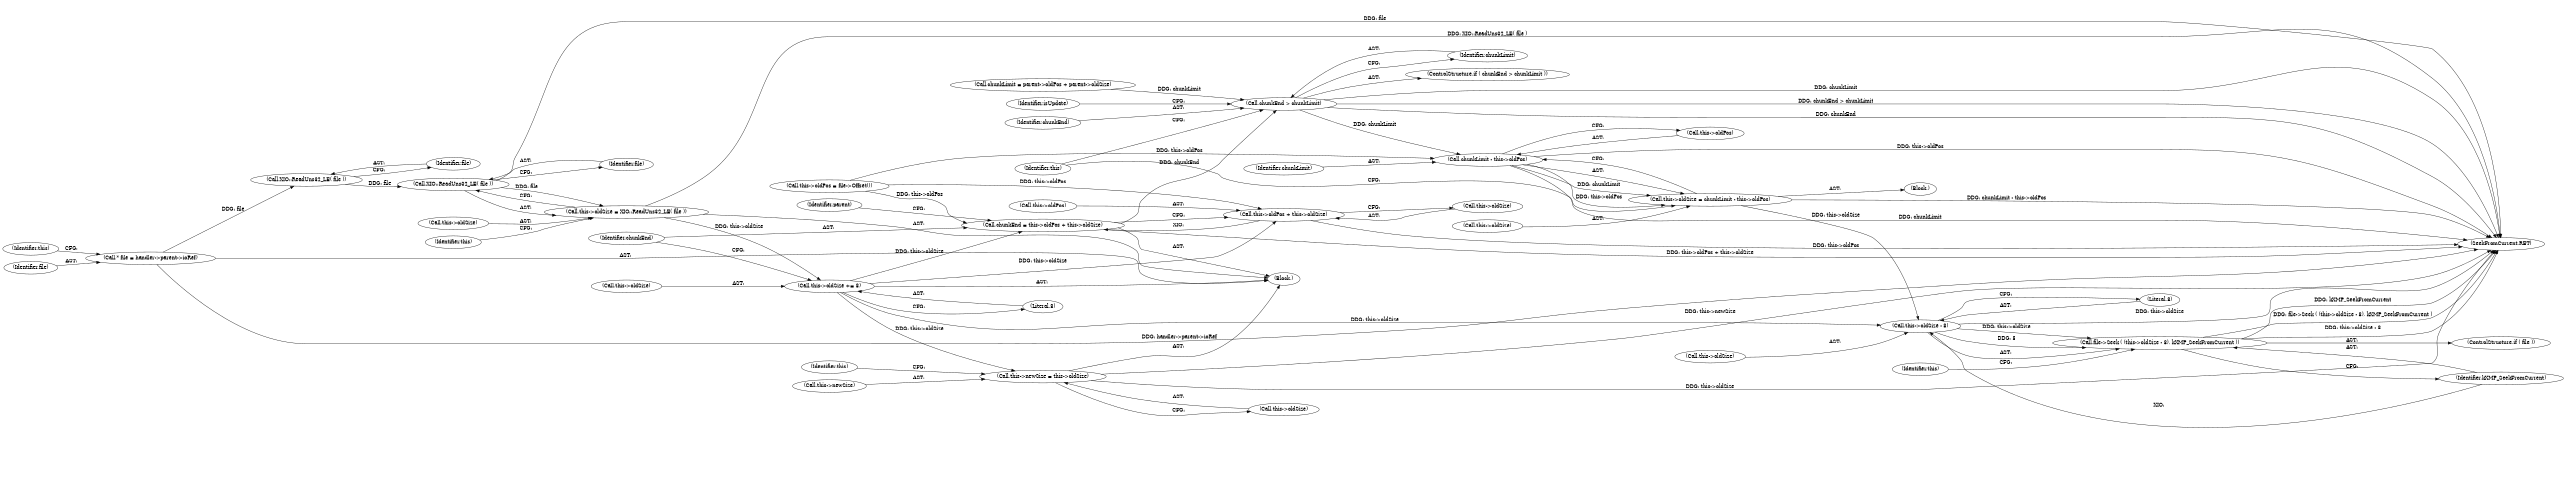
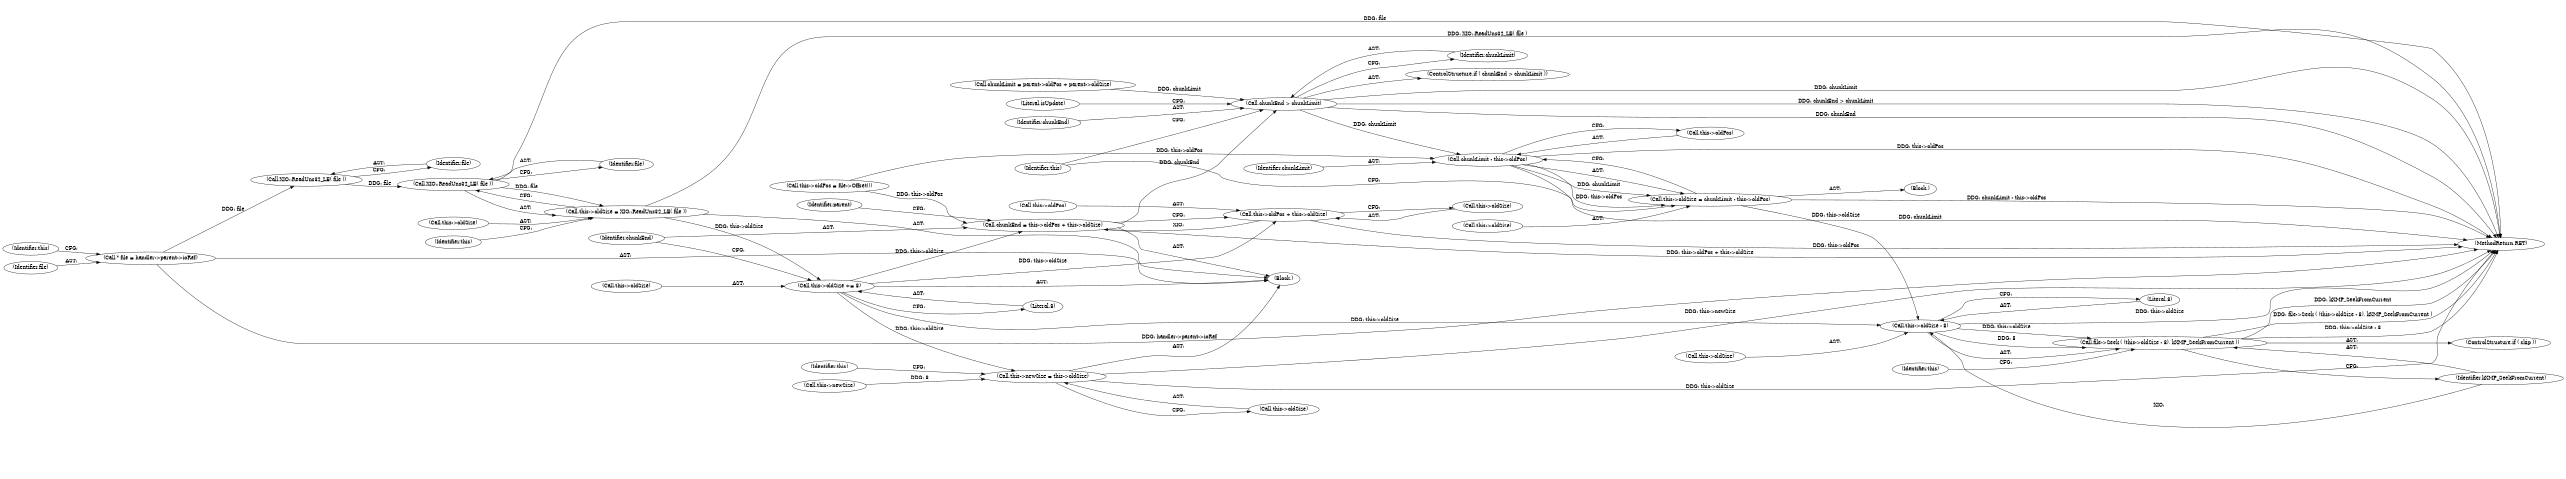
node "(Identifier,isUpdate)": label "(Identifier,isUpdate)" -> "(Literal,isUpdate)"
edge "(Call,this->oldPos = file->Offset())" -> "(Call,this->oldPos + this->oldSize)": removed, label "DDG: this->oldPos"
node "(SeekFromCurrent,RET)": label "(SeekFromCurrent,RET)" -> "(MethodReturn,RET)"
node "(ControlStructure,if ( file ))": label "(ControlStructure,if ( file ))" -> "(ControlStructure,if ( skip ))"
edge "(Call,this->newSize)" -> "(Call,this->newSize = this->oldSize)": label "AST: " -> "DDG: 8"
